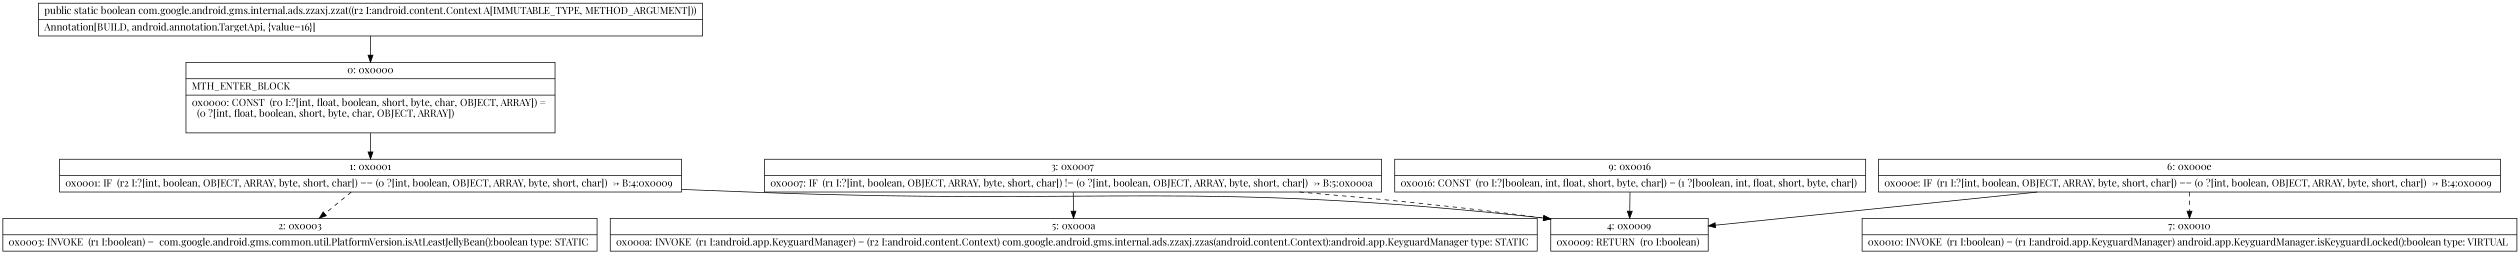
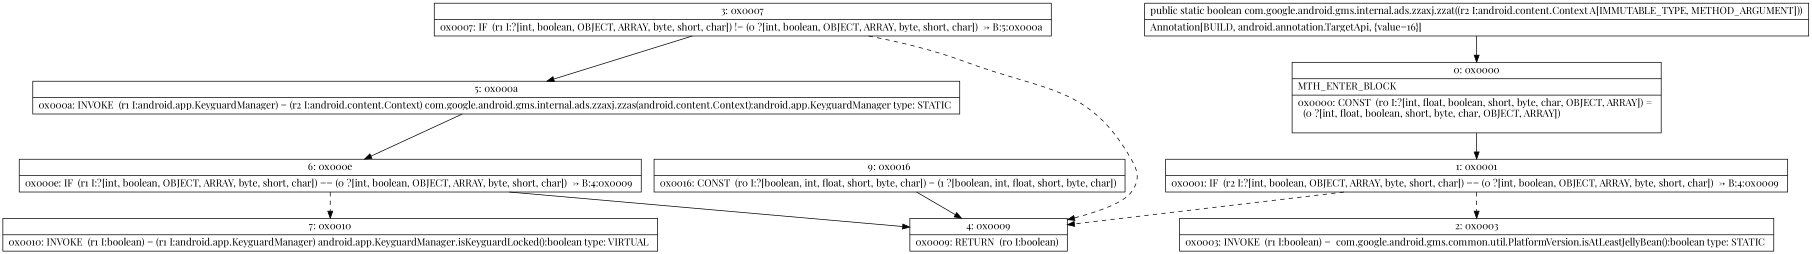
edge "5: 0x000a" -> "6: 0x000e": added
edge "1: 0x0001" -> "4: 0x0009": style solid -> dashed
